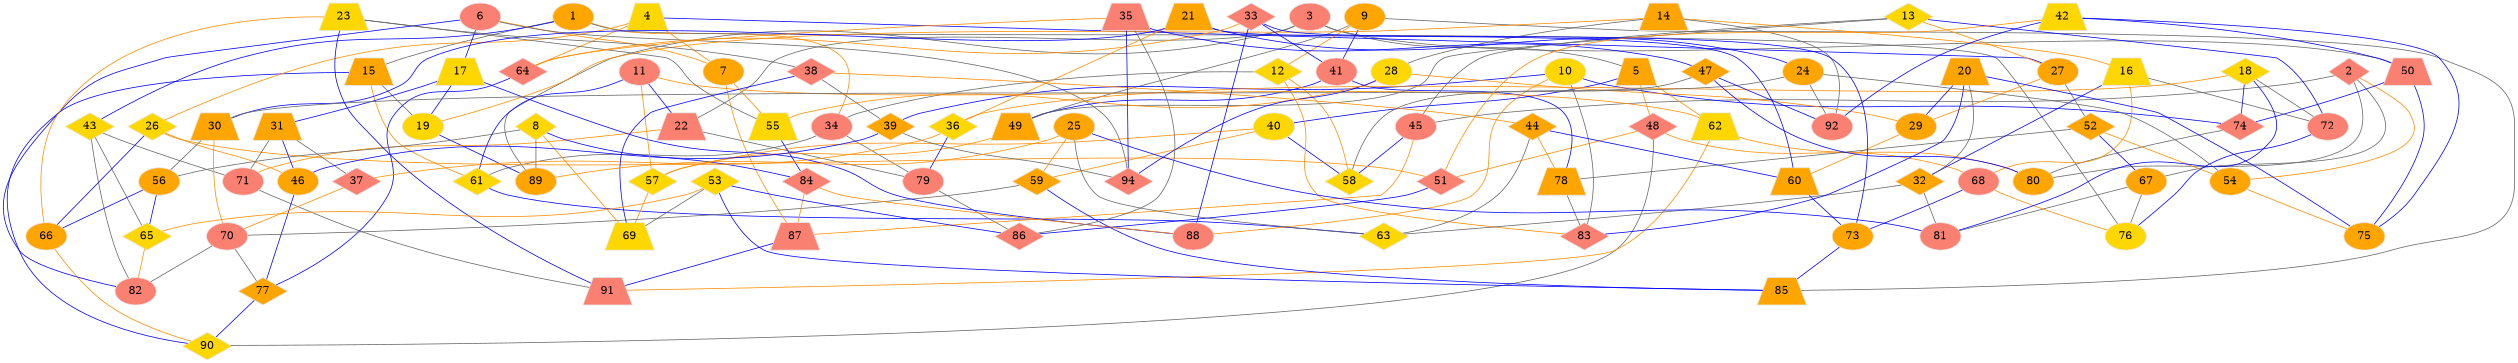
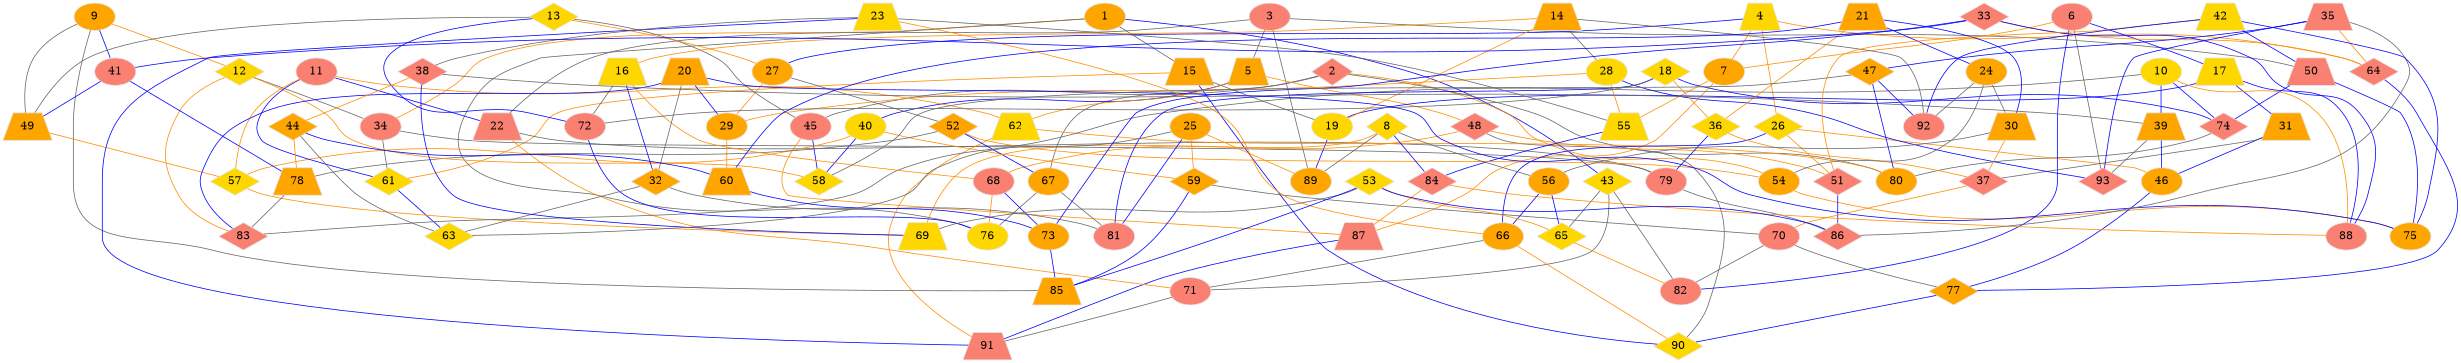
node "39": shape diamond -> trapezium
edge "31" -- "71": now "66" -- "71"
node "94": label "94" -> "93"
edge "30" -- "70": now "30" -- "37"
